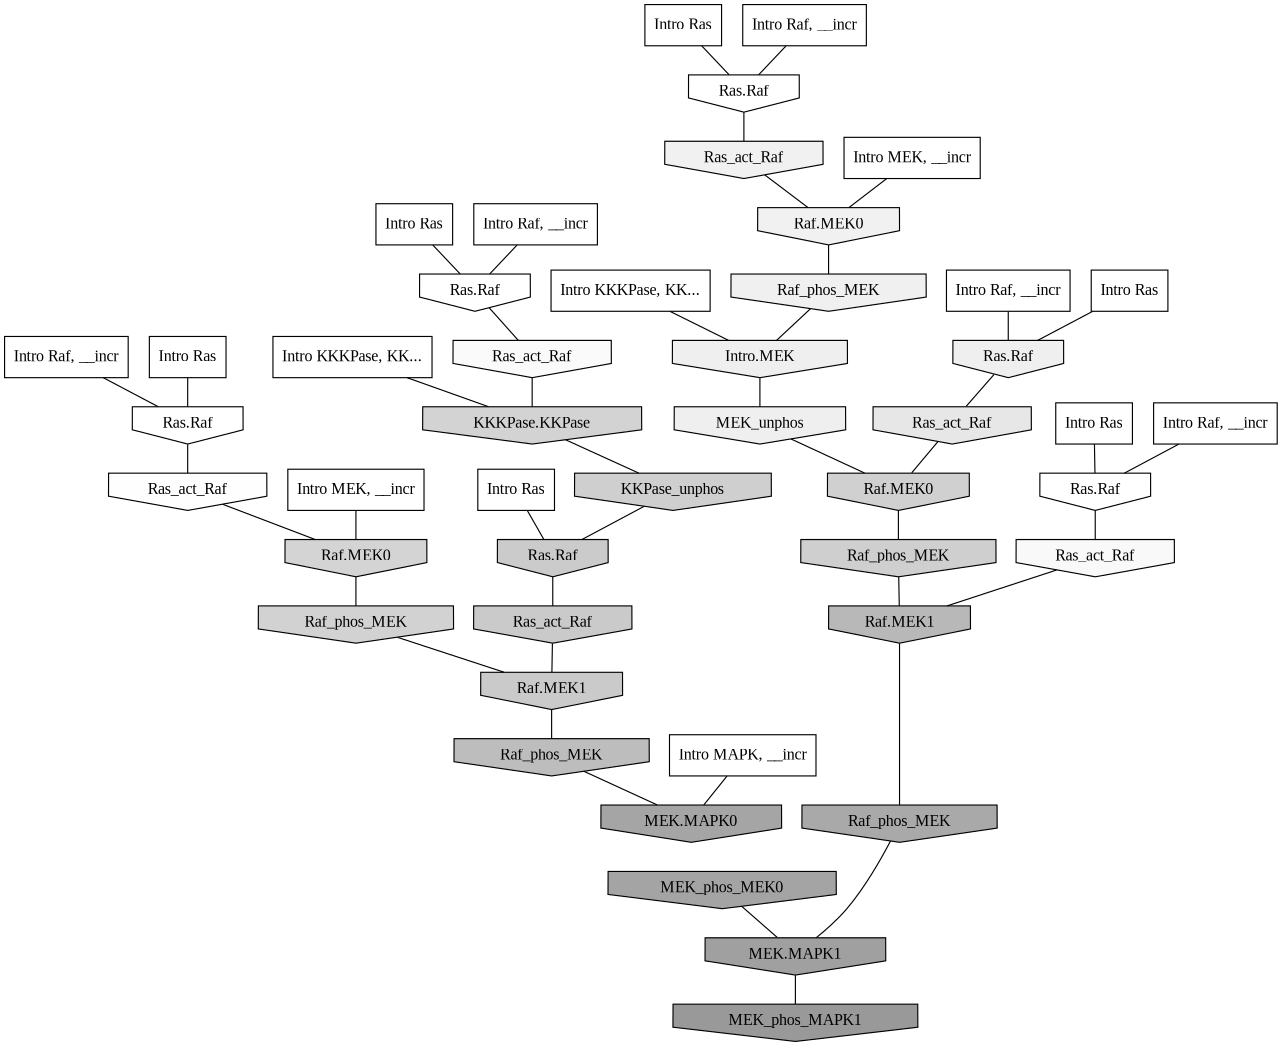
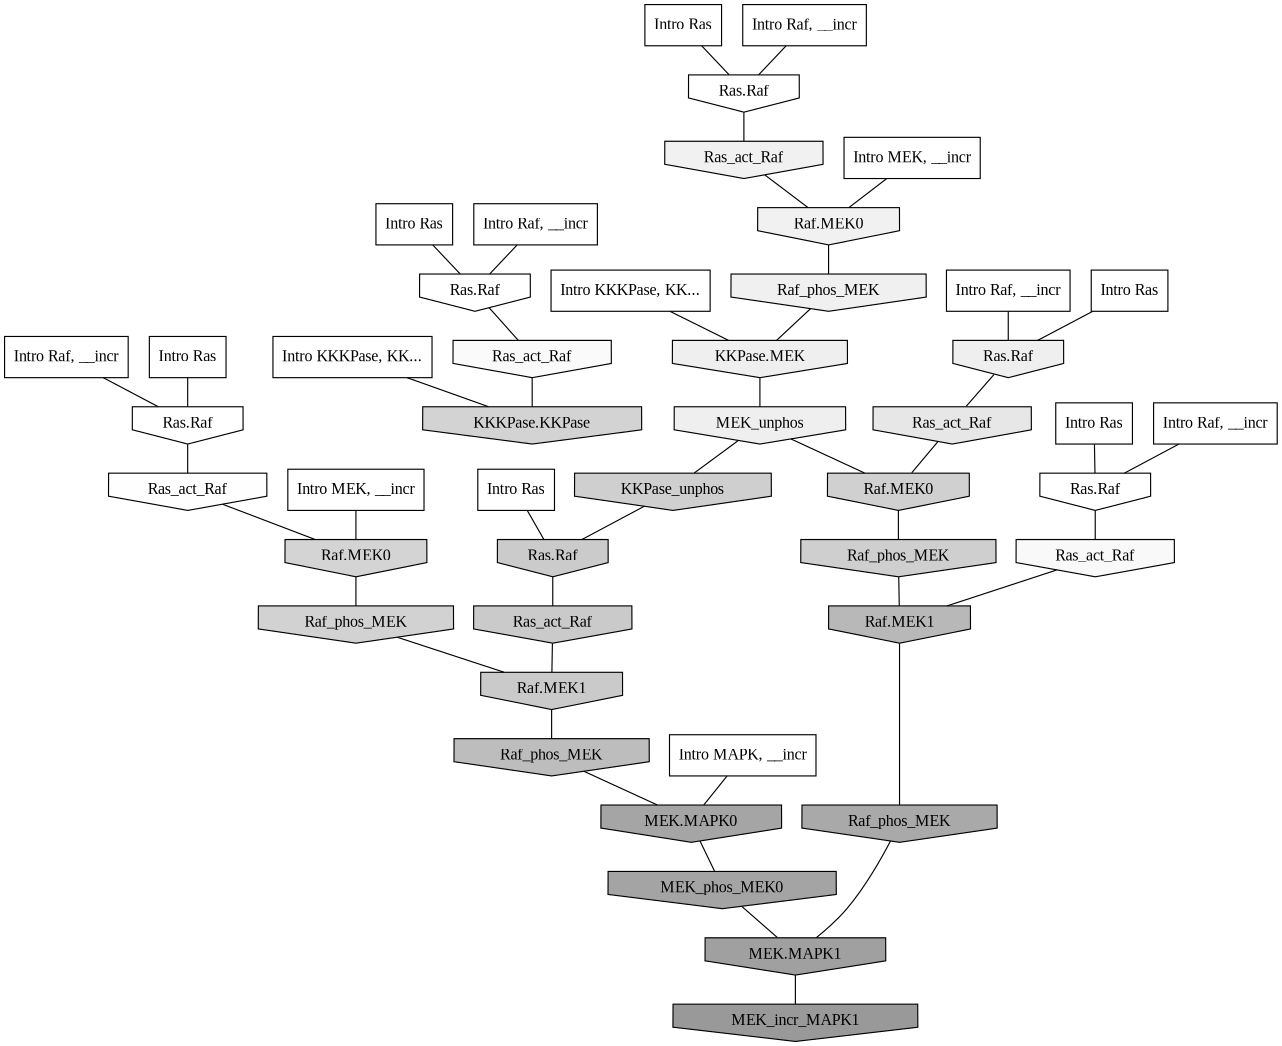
node "Intro.MEK": label "Intro.MEK" -> "KKPase.MEK"
edge "KKKPase.KKPase" -- "KKPase_unphos": now "MEK_unphos" -- "KKPase_unphos"
edge "MEK.MAPK0" -- "MEK_phos_MEK0": added
node "MEK_phos_MAPK1": label "MEK_phos_MAPK1" -> "MEK_incr_MAPK1"
